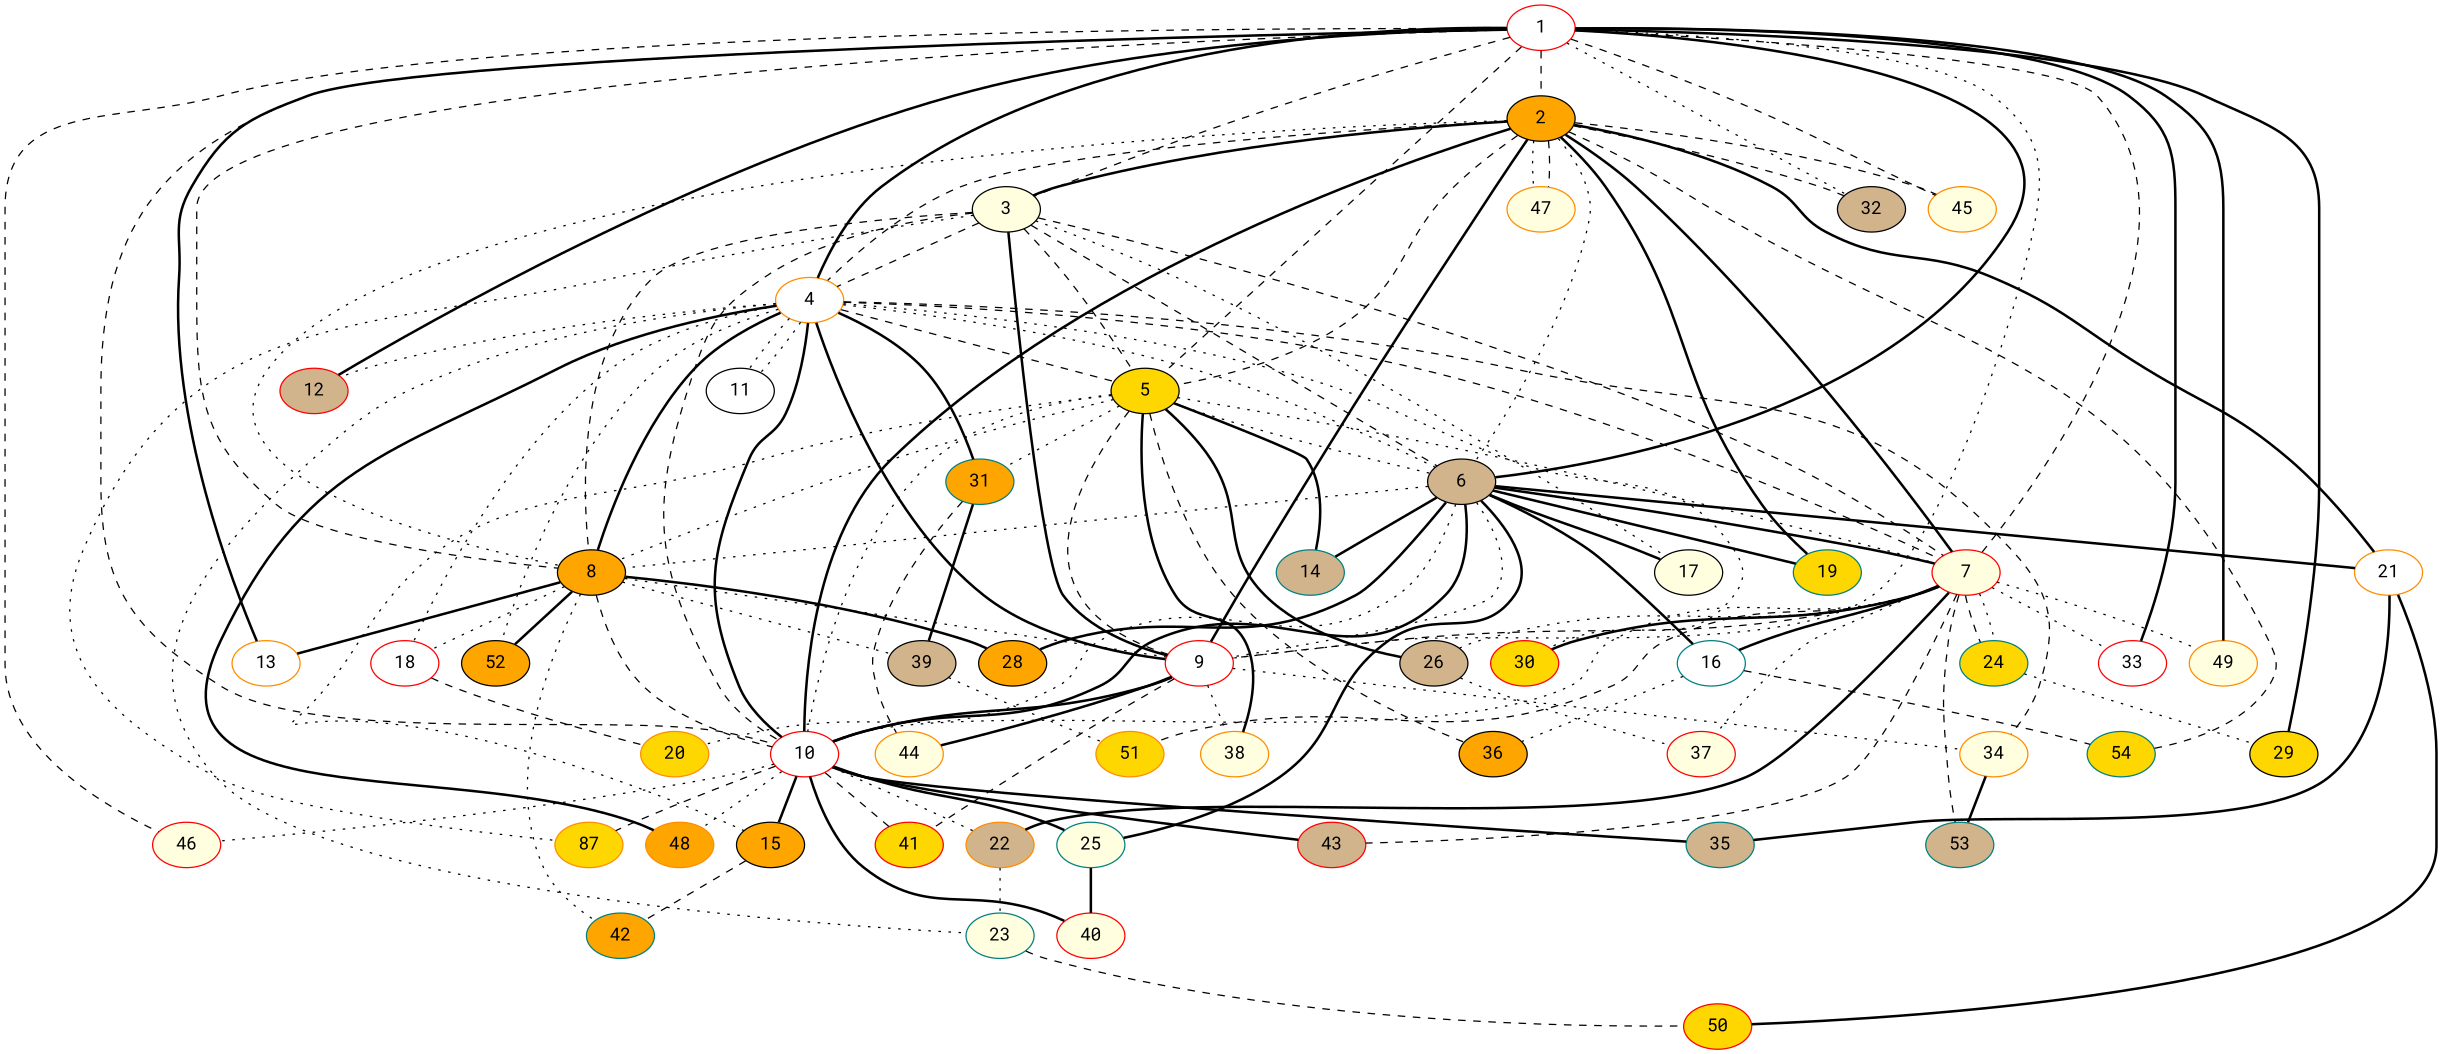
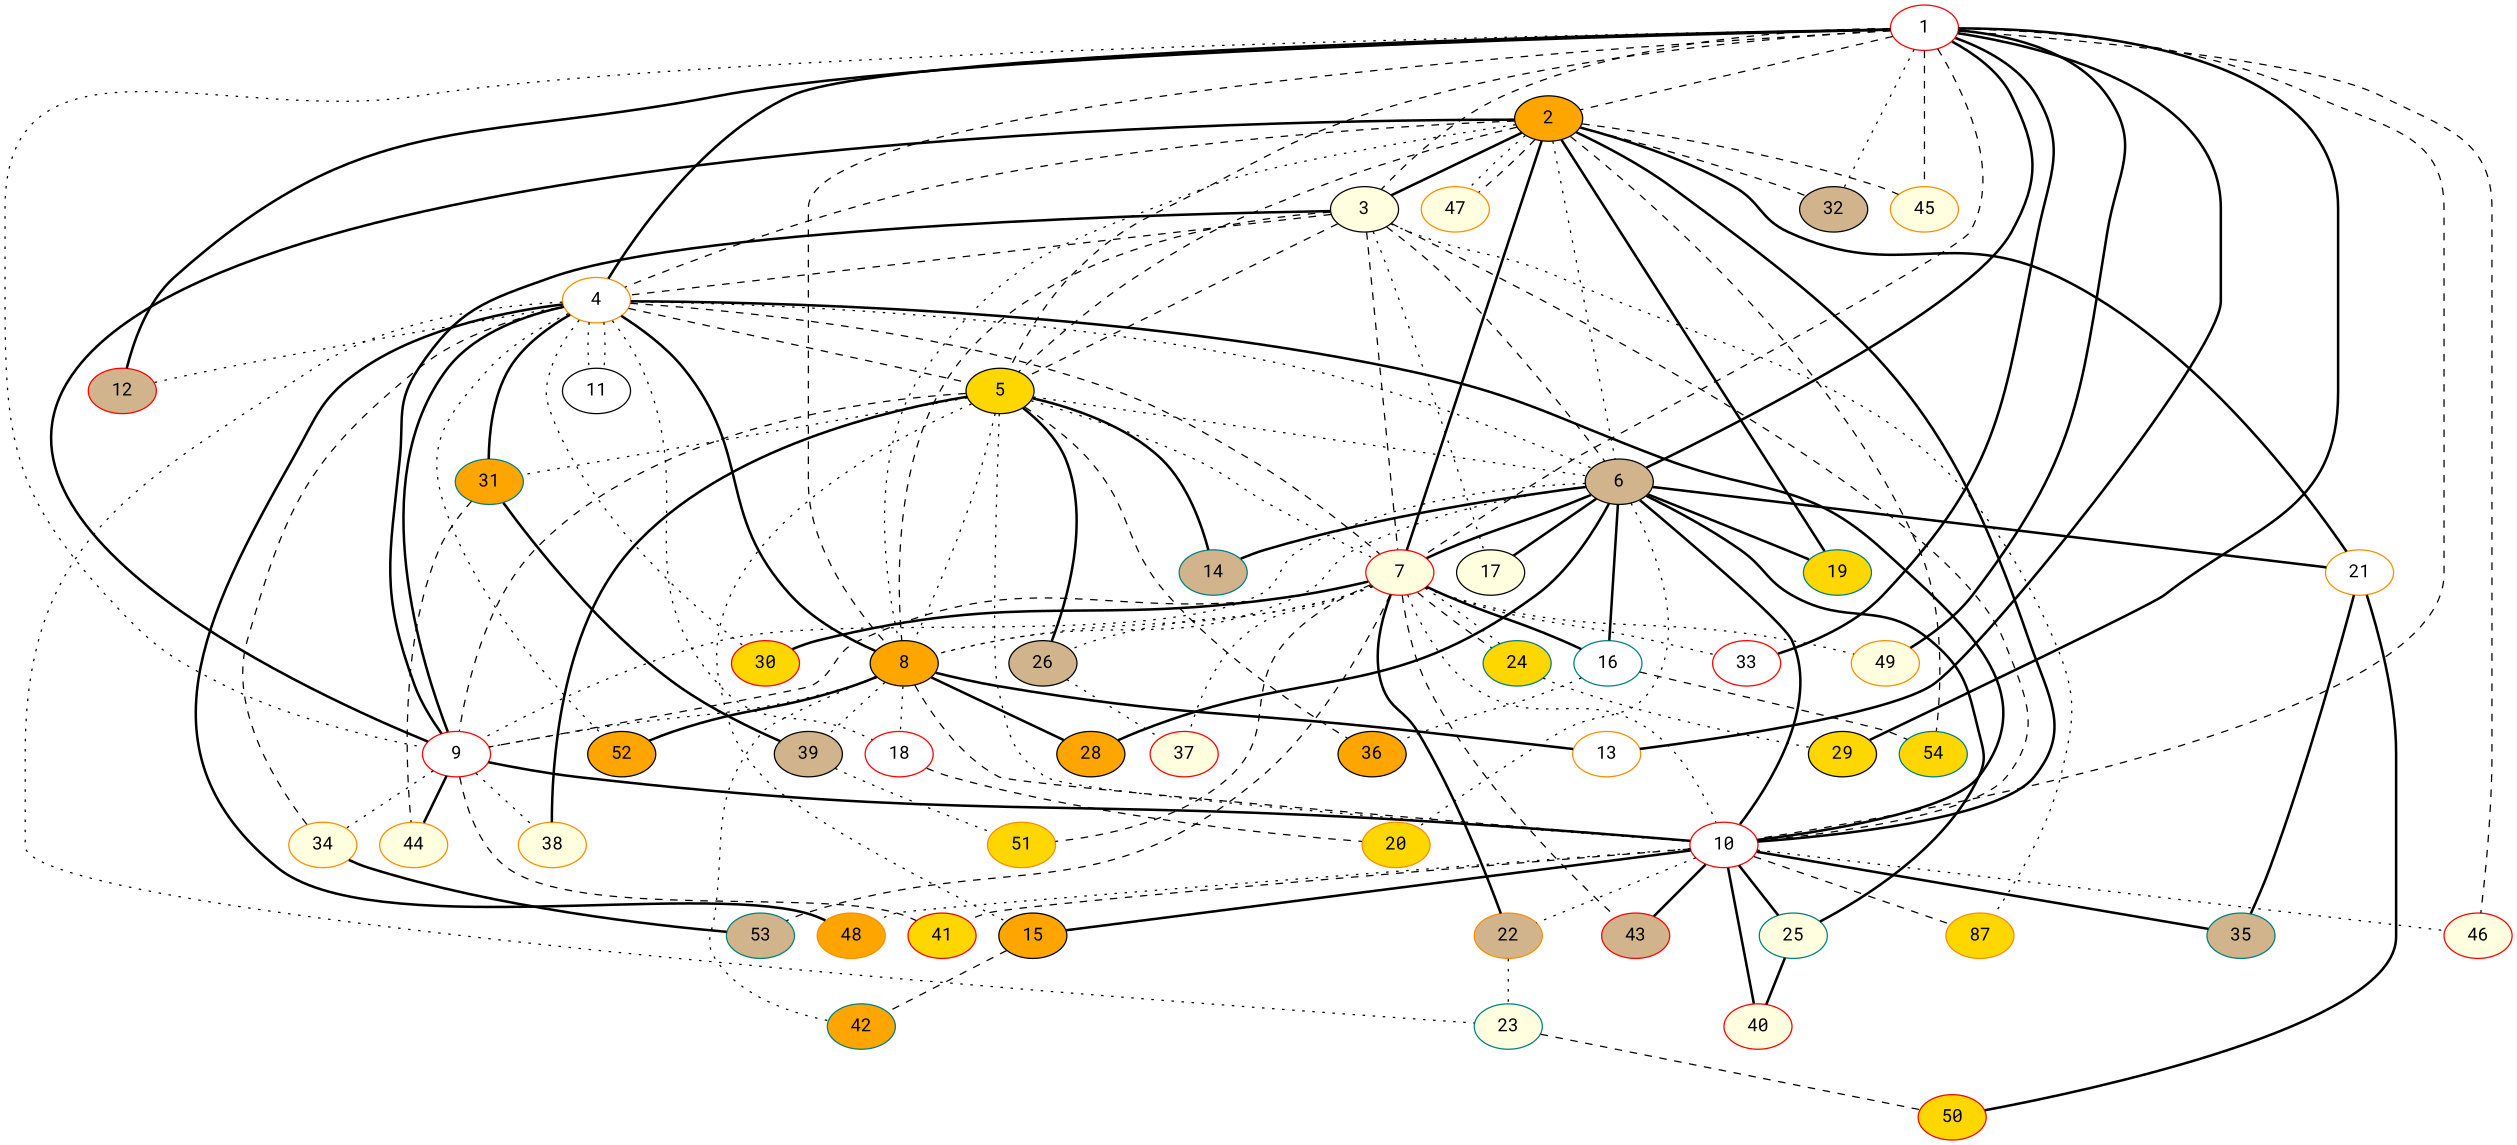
edge "7" -- "8": added
